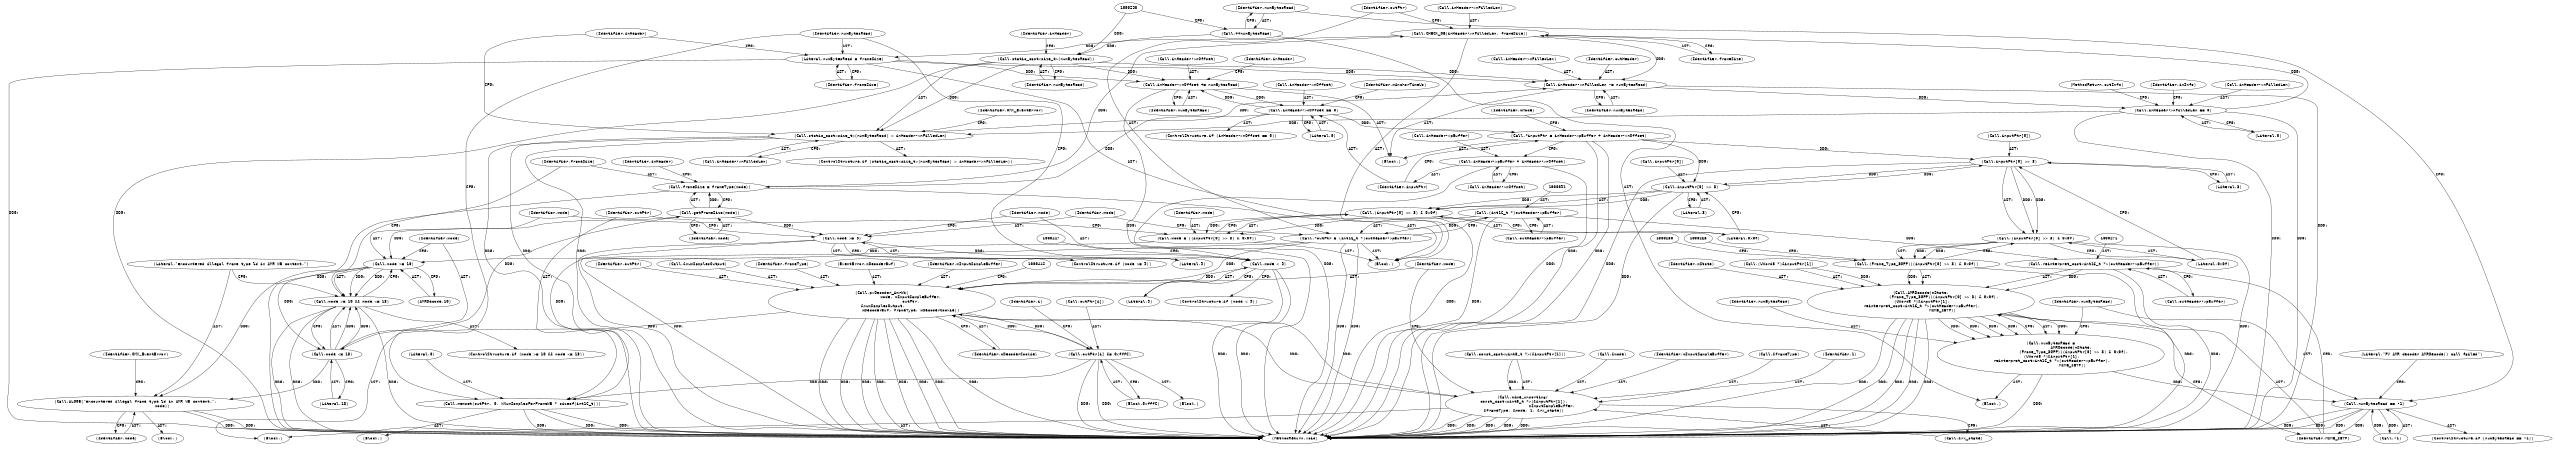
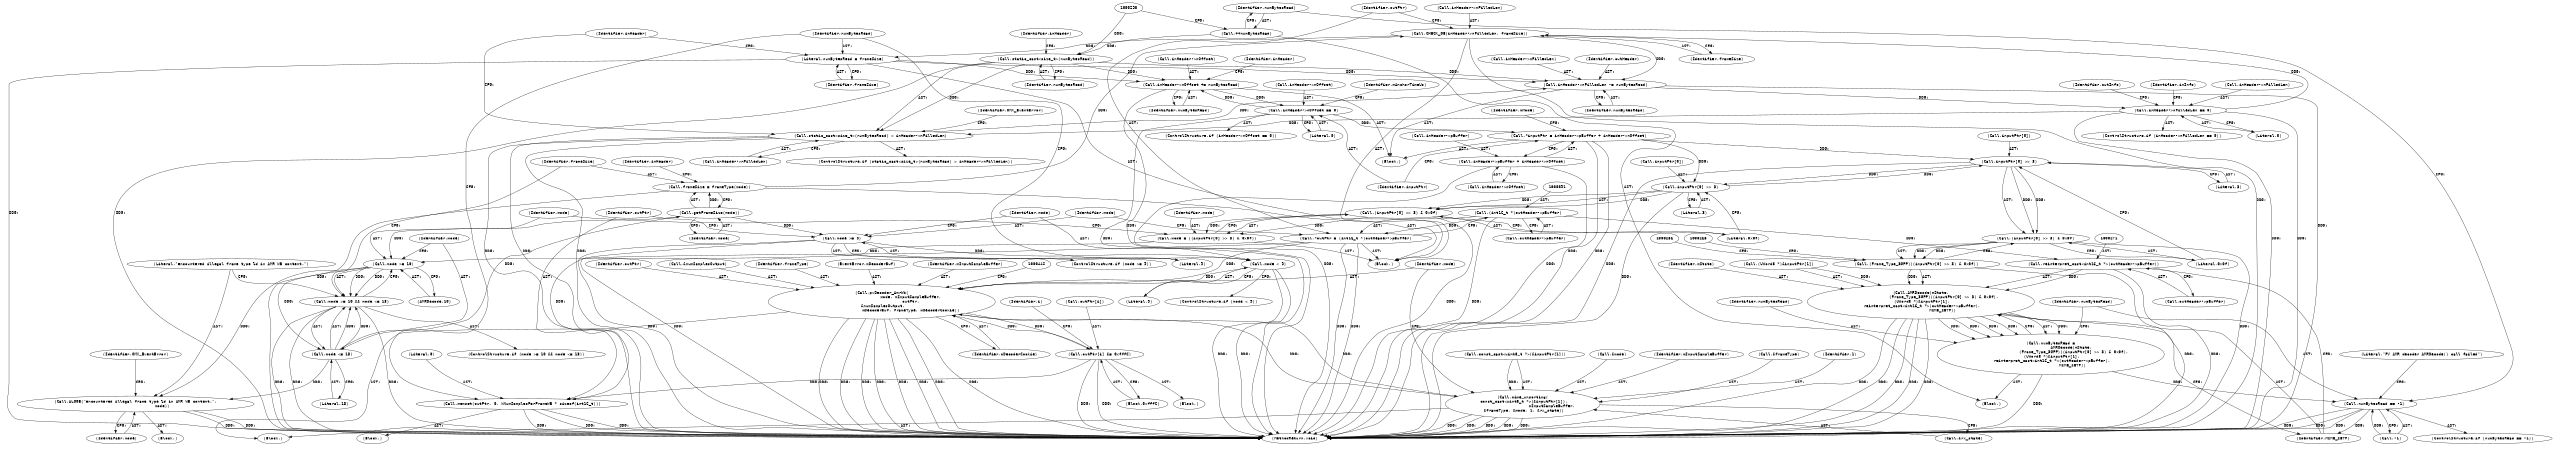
node "(MethodReturn,outInfo)": label "(MethodReturn,outInfo)" -> "(Identifier,outInfo)"
node "(ControlStructure,if (inHeader->nFilledLen == 0))": added
edge "(Call,inHeader->pBuffer + inHeader->nOffset)" -> "(Identifier,inputPtr)": now "(Call,inHeader->pBuffer + inHeader->nOffset)" -> "(Call,*inputPtr = inHeader->pBuffer + inHeader->nOffset)"
edge "(Call,inHeader->nOffset == 0)" -> "(Call,frameSize = frameType(mode))": now "(Call,inHeader->nOffset == 0)" -> "(MethodReturn,void)"
node "1000417": removed
node "1000250": label "1000250" -> "1000256"
edge "(Call,mode >= 10 && mode <= 13)" -> "(Call,mode <= 13)": label "CFG: " -> "AST: "
edge "(Call,CHECK_GE(inHeader->nFilledLen, frameSize))" -> "(MethodReturn,void)": added, label "DDG:"
edge "(Call,numBytesRead == -1)" -> "(Call,-1)": label "DDG: " -> "CFG: "
